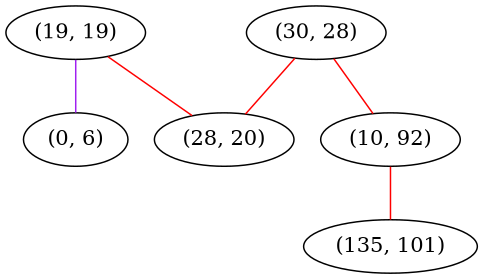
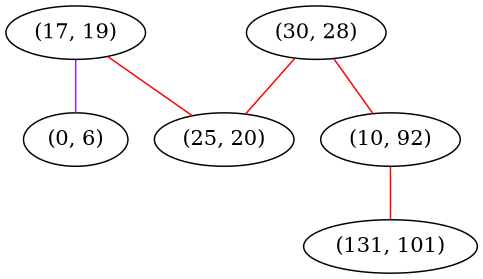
node "(19, 19)": label "(19, 19)" -> "(17, 19)"
node "(28, 20)": label "(28, 20)" -> "(25, 20)"
node "(135, 101)": label "(135, 101)" -> "(131, 101)"
